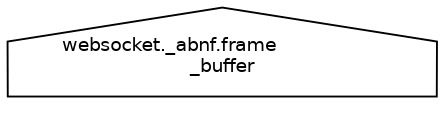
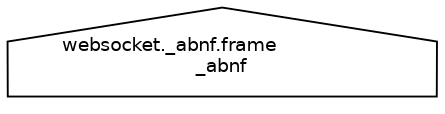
node "websocket._abnf.frame _buffer": label "websocket._abnf.frame _buffer" -> "websocket._abnf.frame _abnf"
